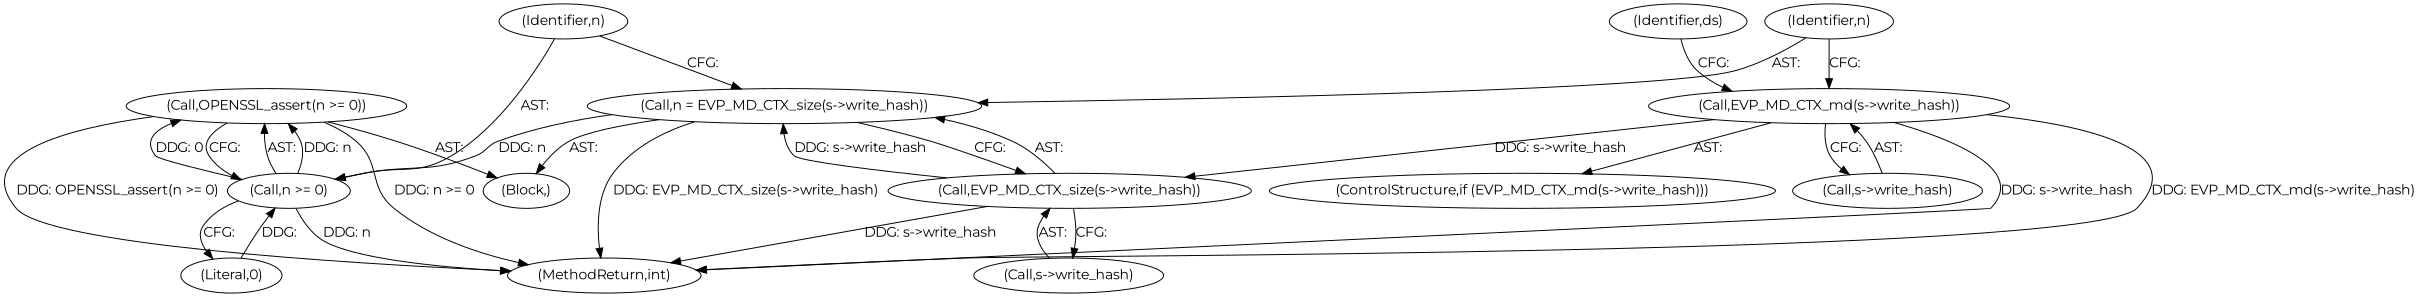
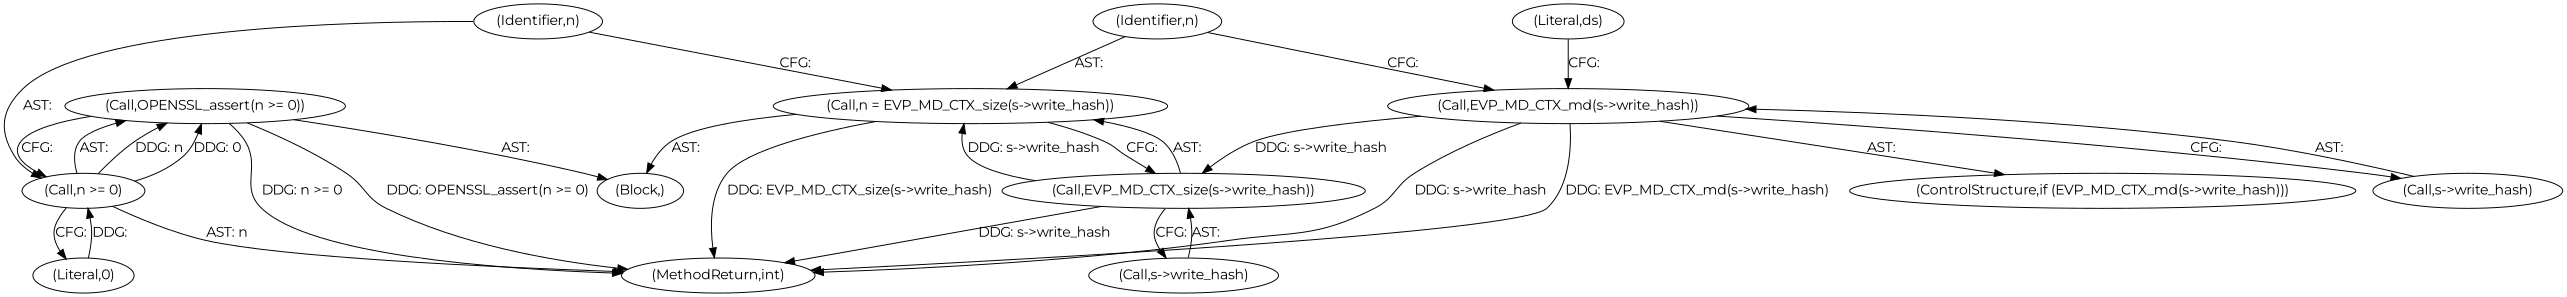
node "(Identifier,ds)": label "(Identifier,ds)" -> "(Literal,ds)"
edge "(Call,n = EVP_MD_CTX_size(s->write_hash))" -> "(Call,n >= 0)": removed, label "DDG: n"
edge "(Call,n >= 0)" -> "(MethodReturn,int)": label "DDG: n" -> "AST: n"
